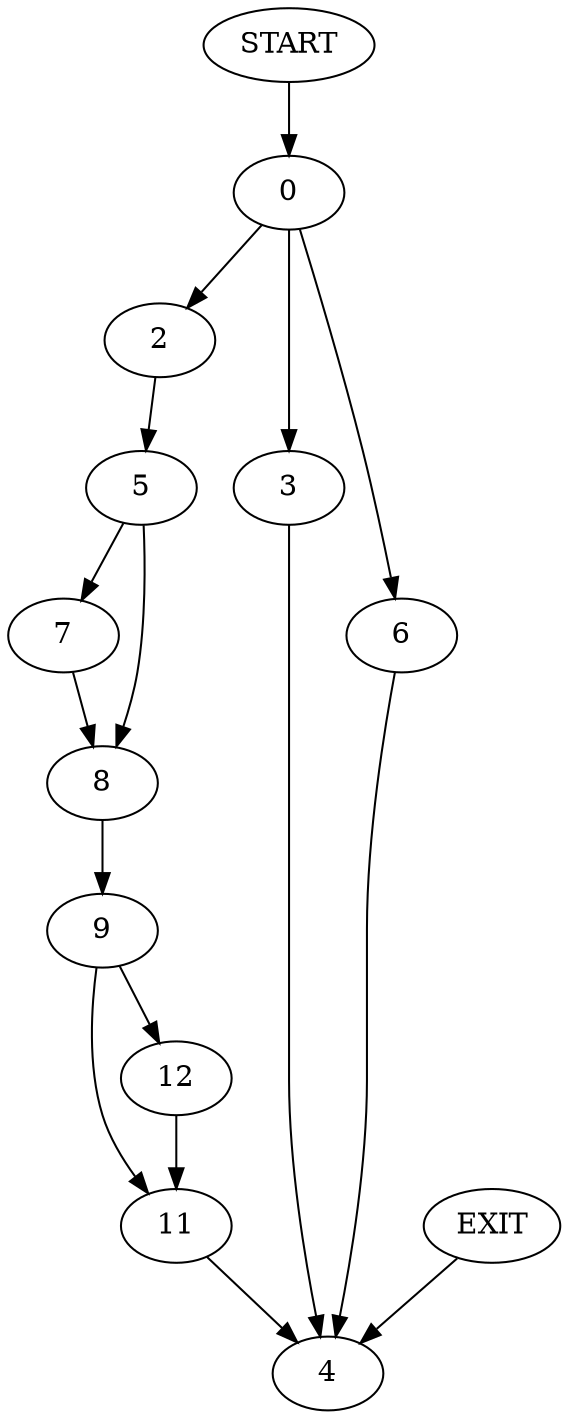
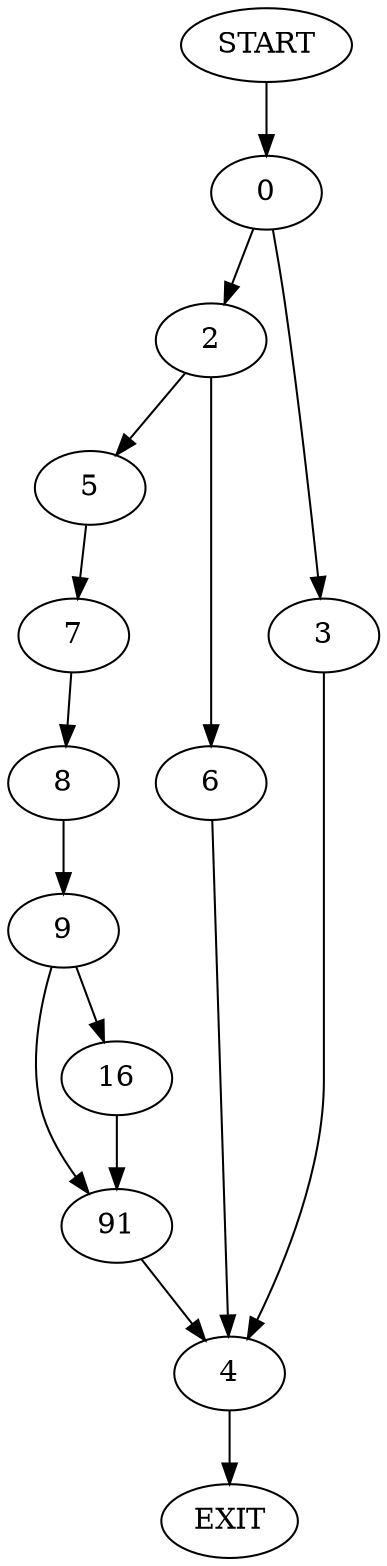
edge "0" -> "6": now "2" -> "6"
edge "5" -> "8": removed
node "12": label "12" -> "16"
node "11": label "11" -> "91"
edge "EXIT" -> "4": reversed
